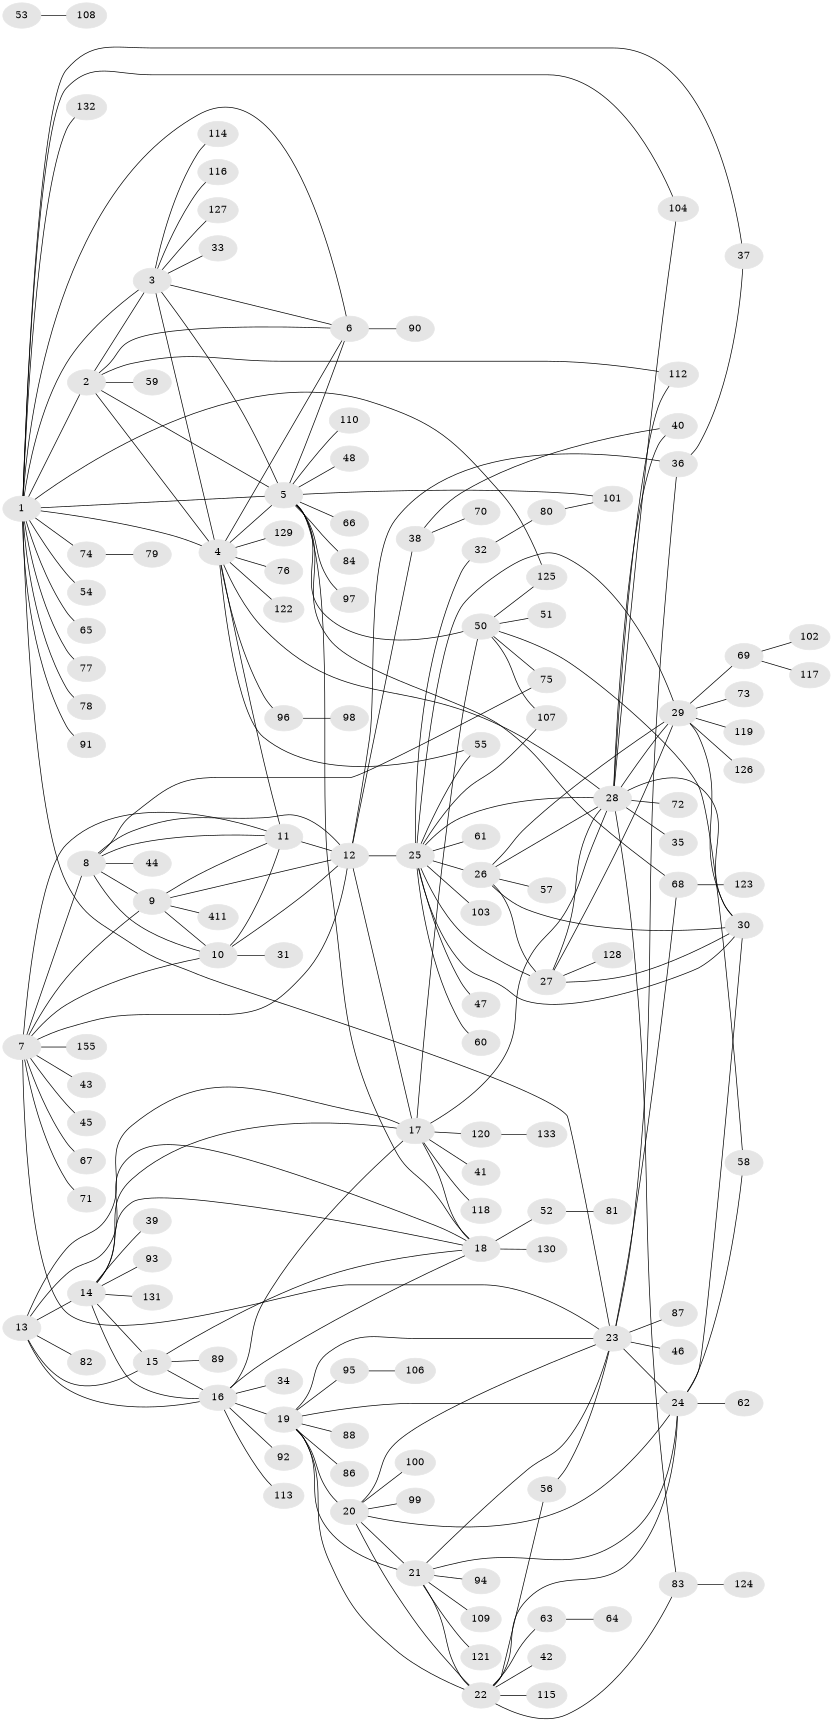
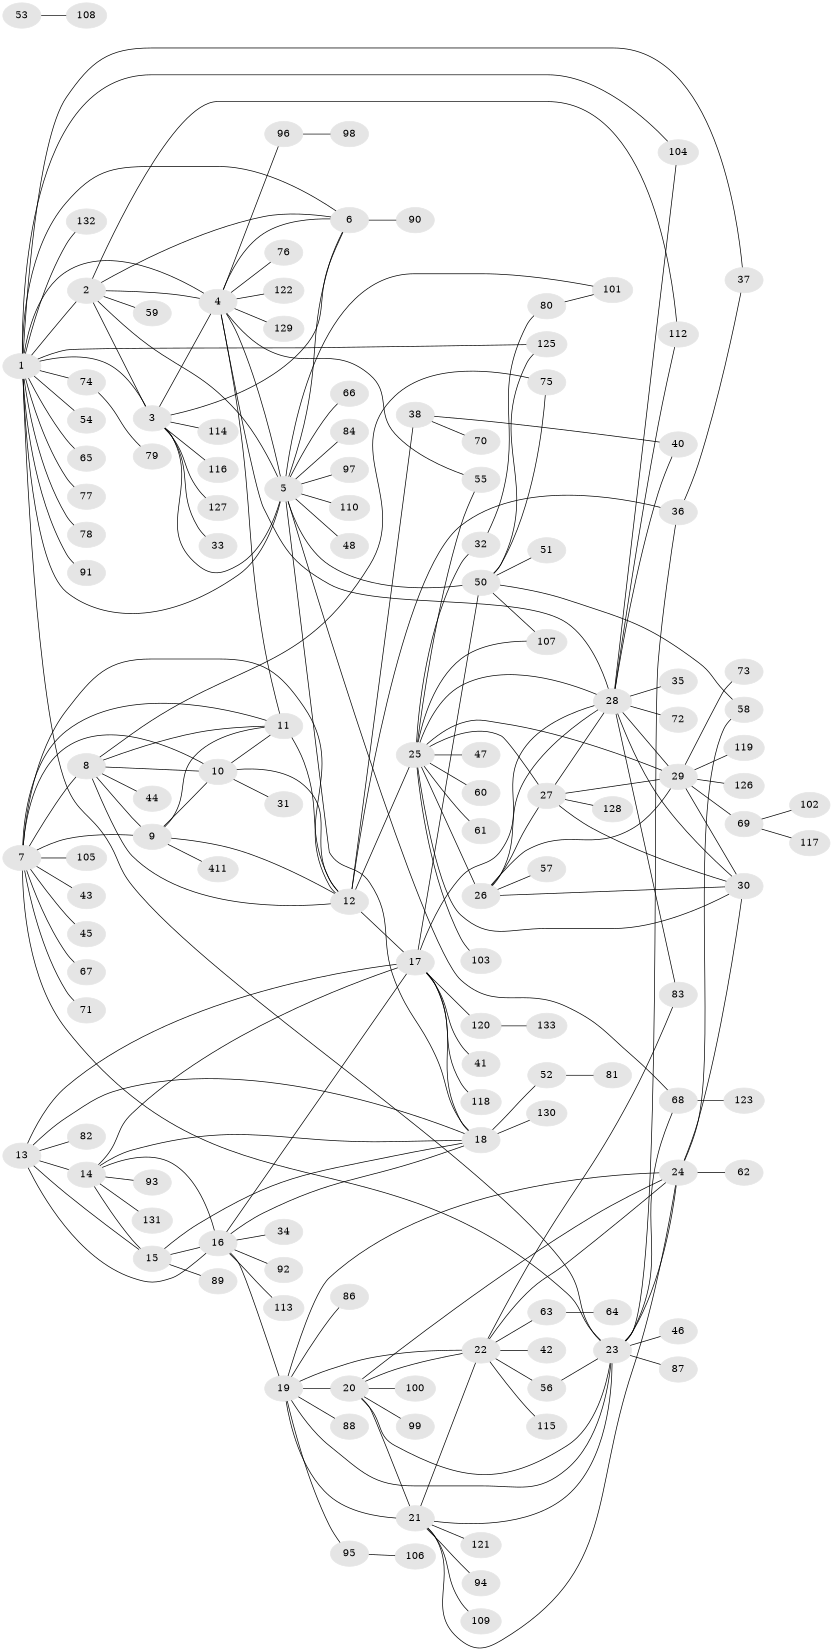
node "155": label "155" -> "105"
node "39": removed
node "124": removed
